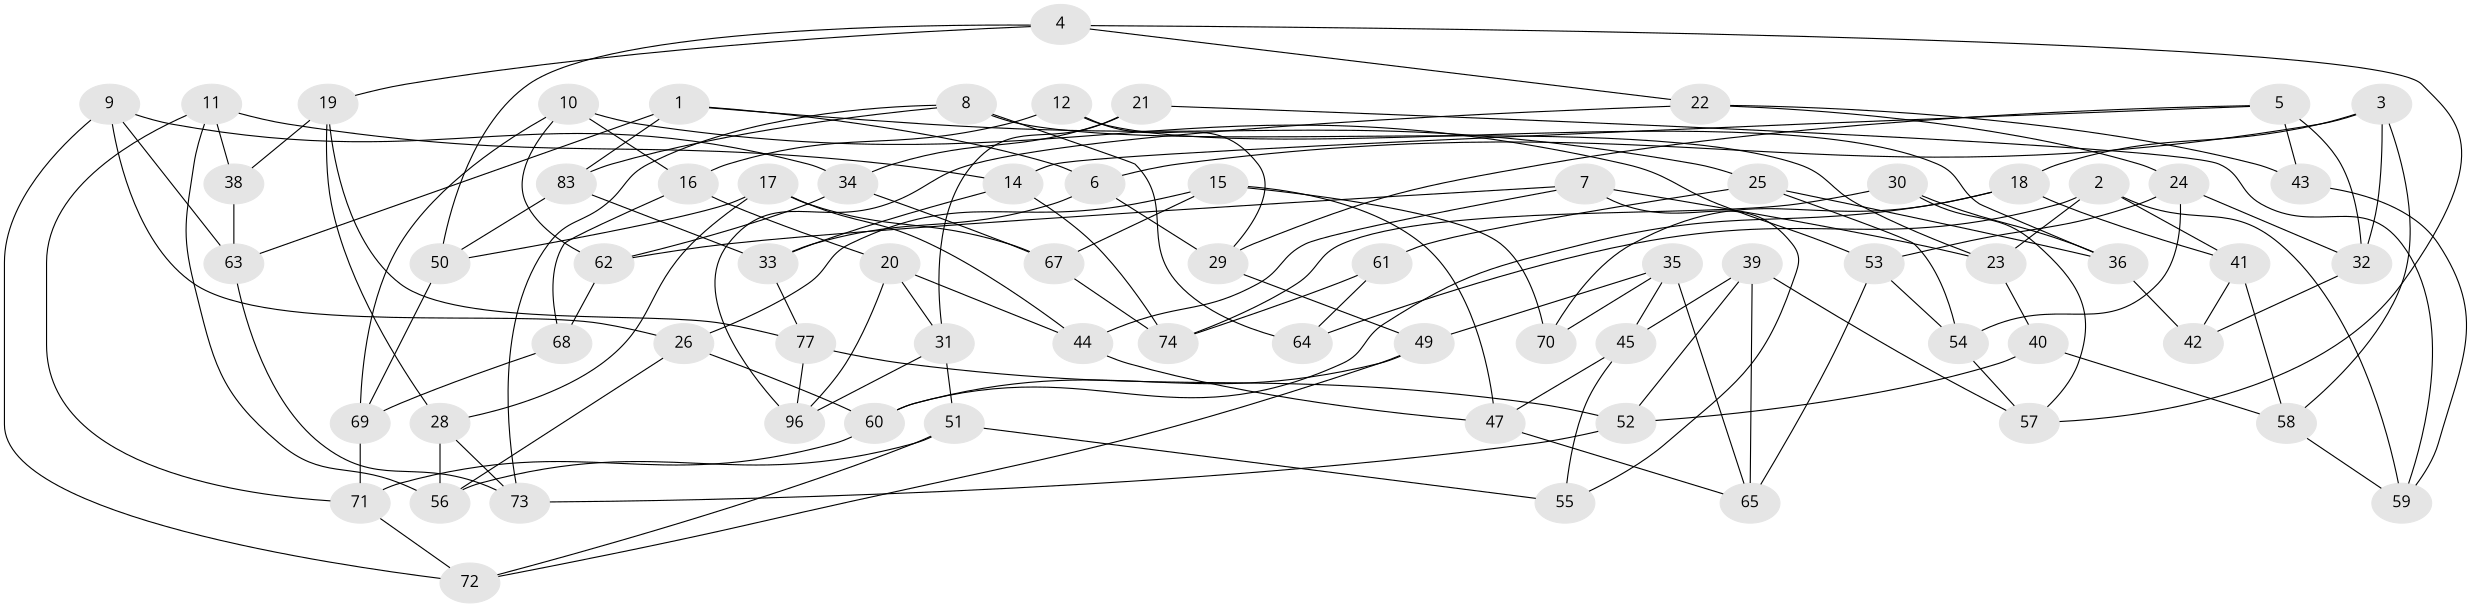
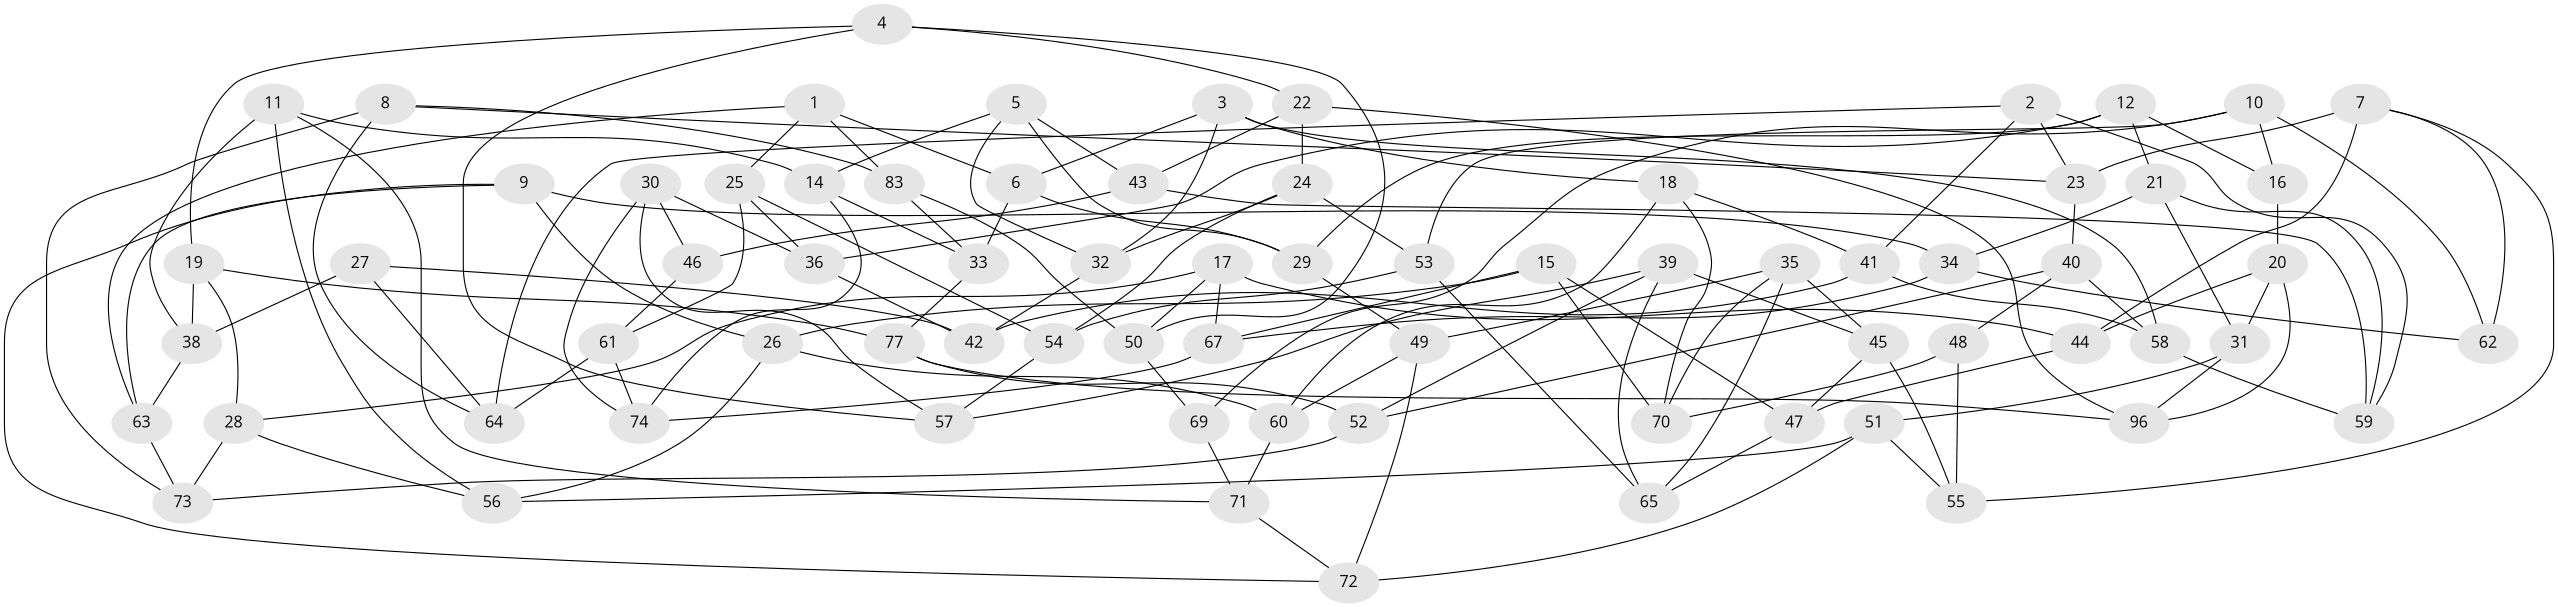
edge "12" -- "21": added
node "27": added
node "46": added
node "68": removed
node "48": added
